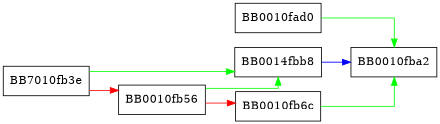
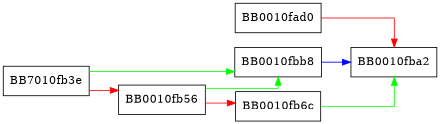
edge "BB0010fad0" -> "BB0010fba2": color green -> red
node "BB0014fbb8": label "BB0014fbb8" -> "BB0010fbb8"
